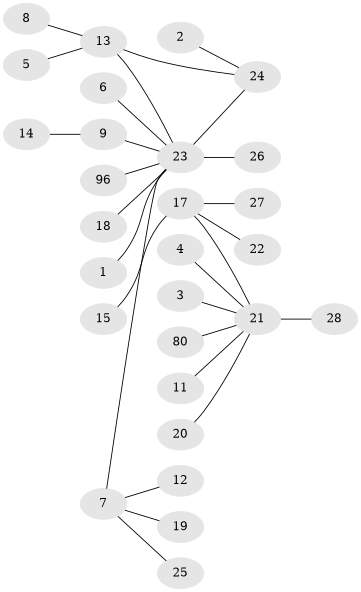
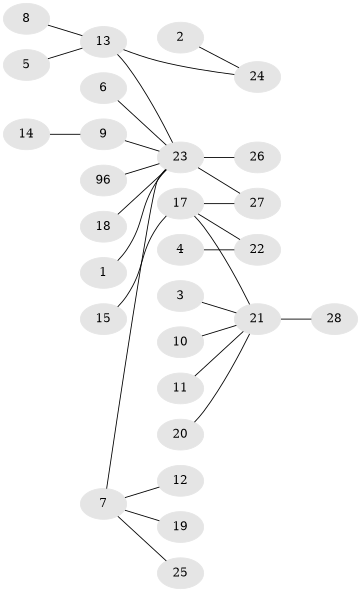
edge "24" -- "23": now "27" -- "23"
edge "4" -- "21": now "4" -- "22"
node "80": label "80" -> "10"
